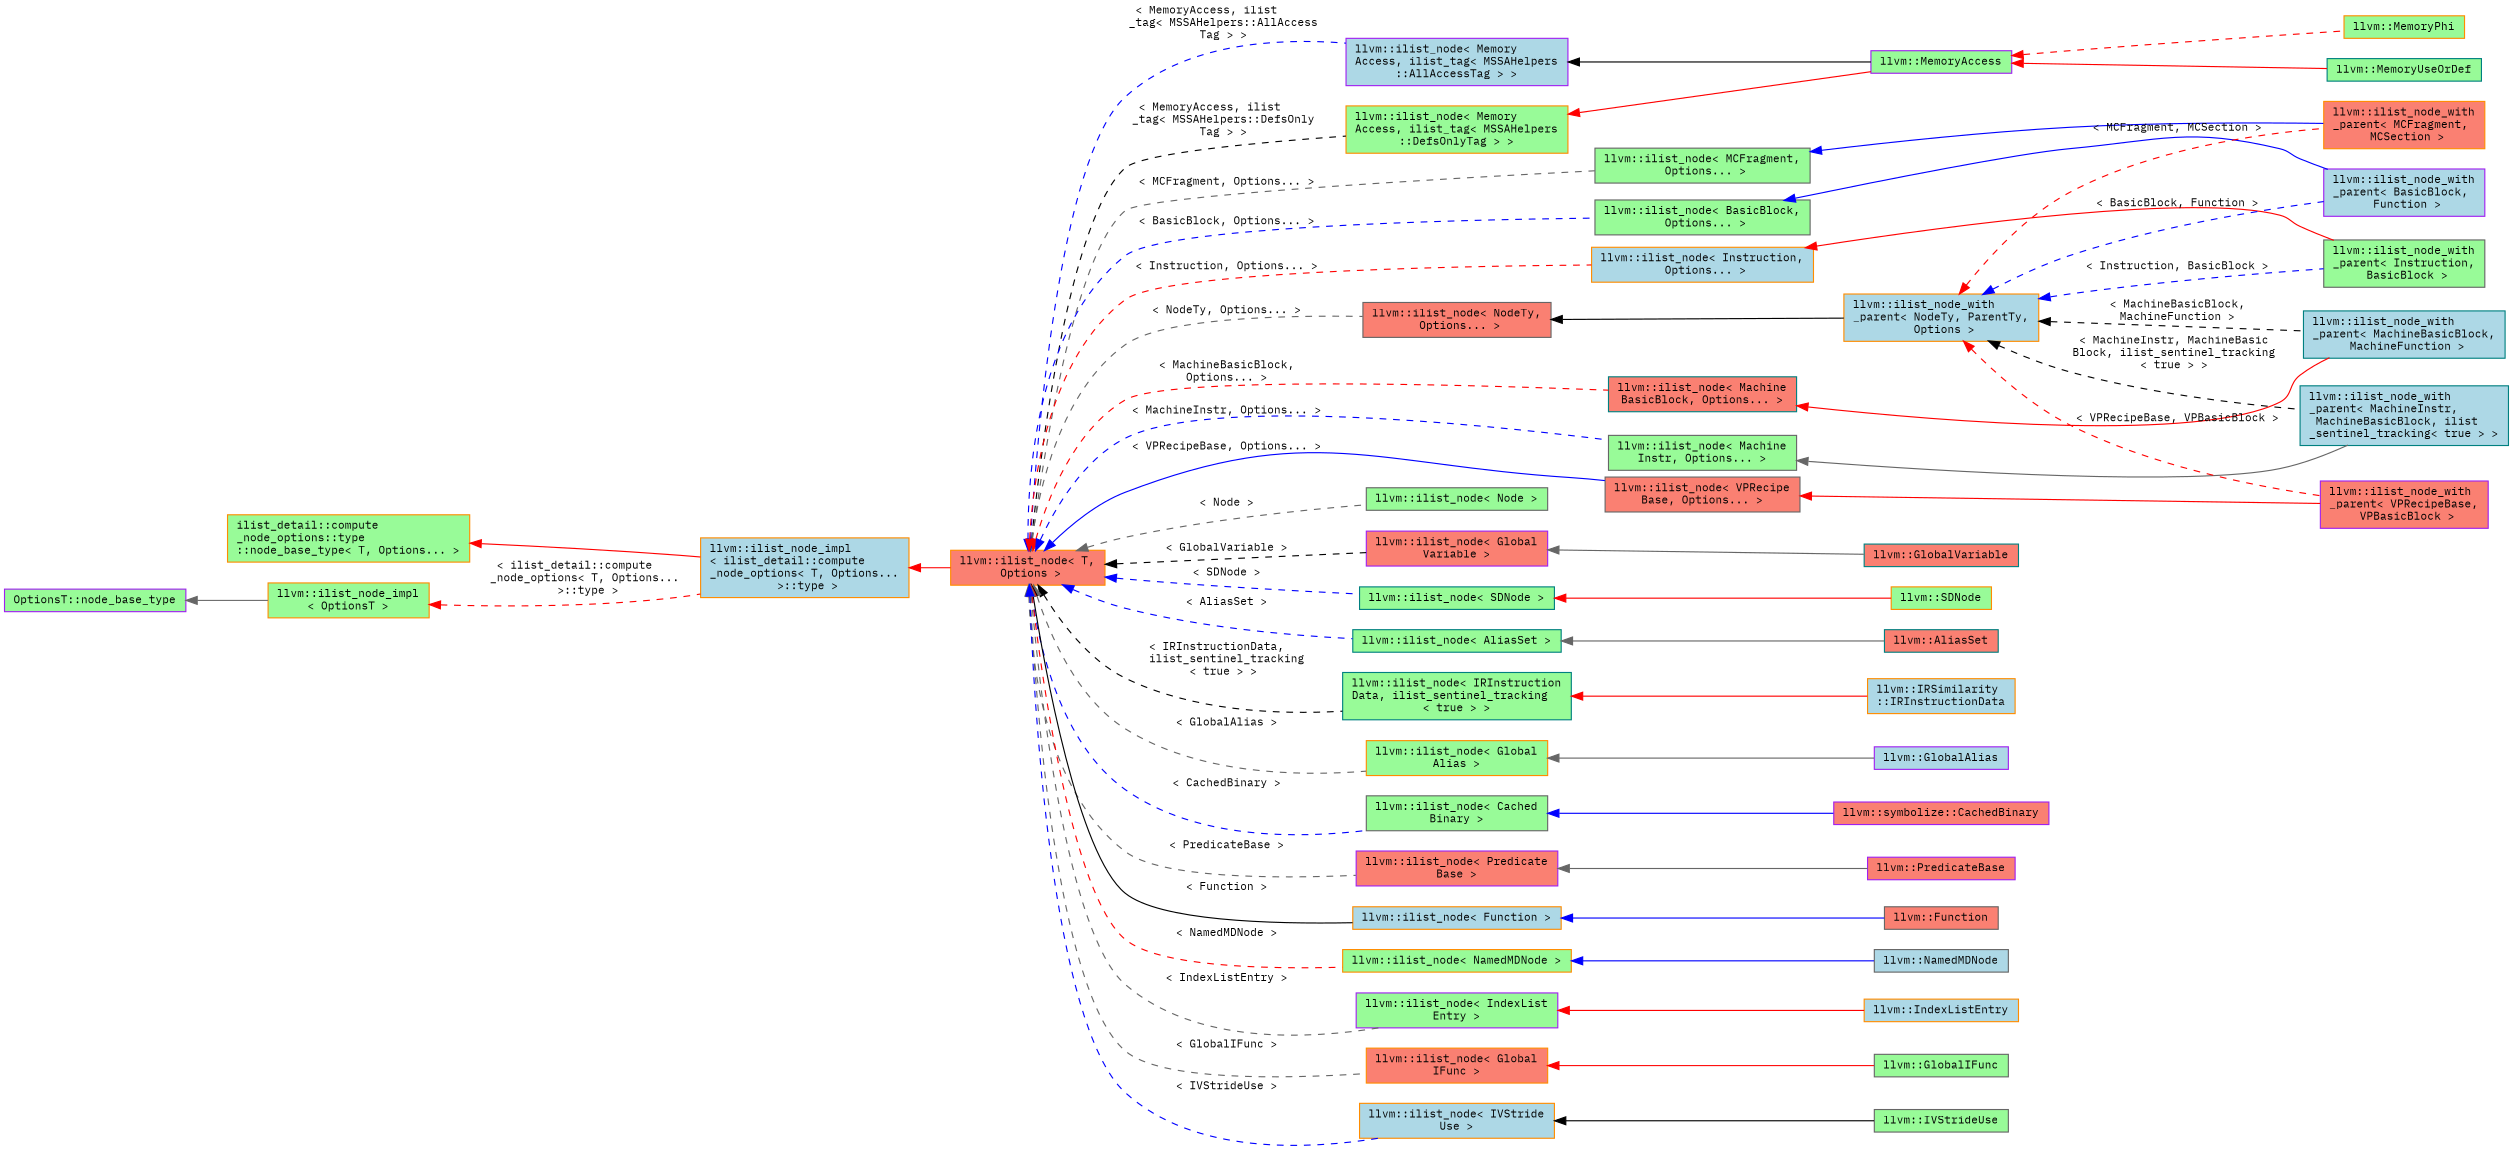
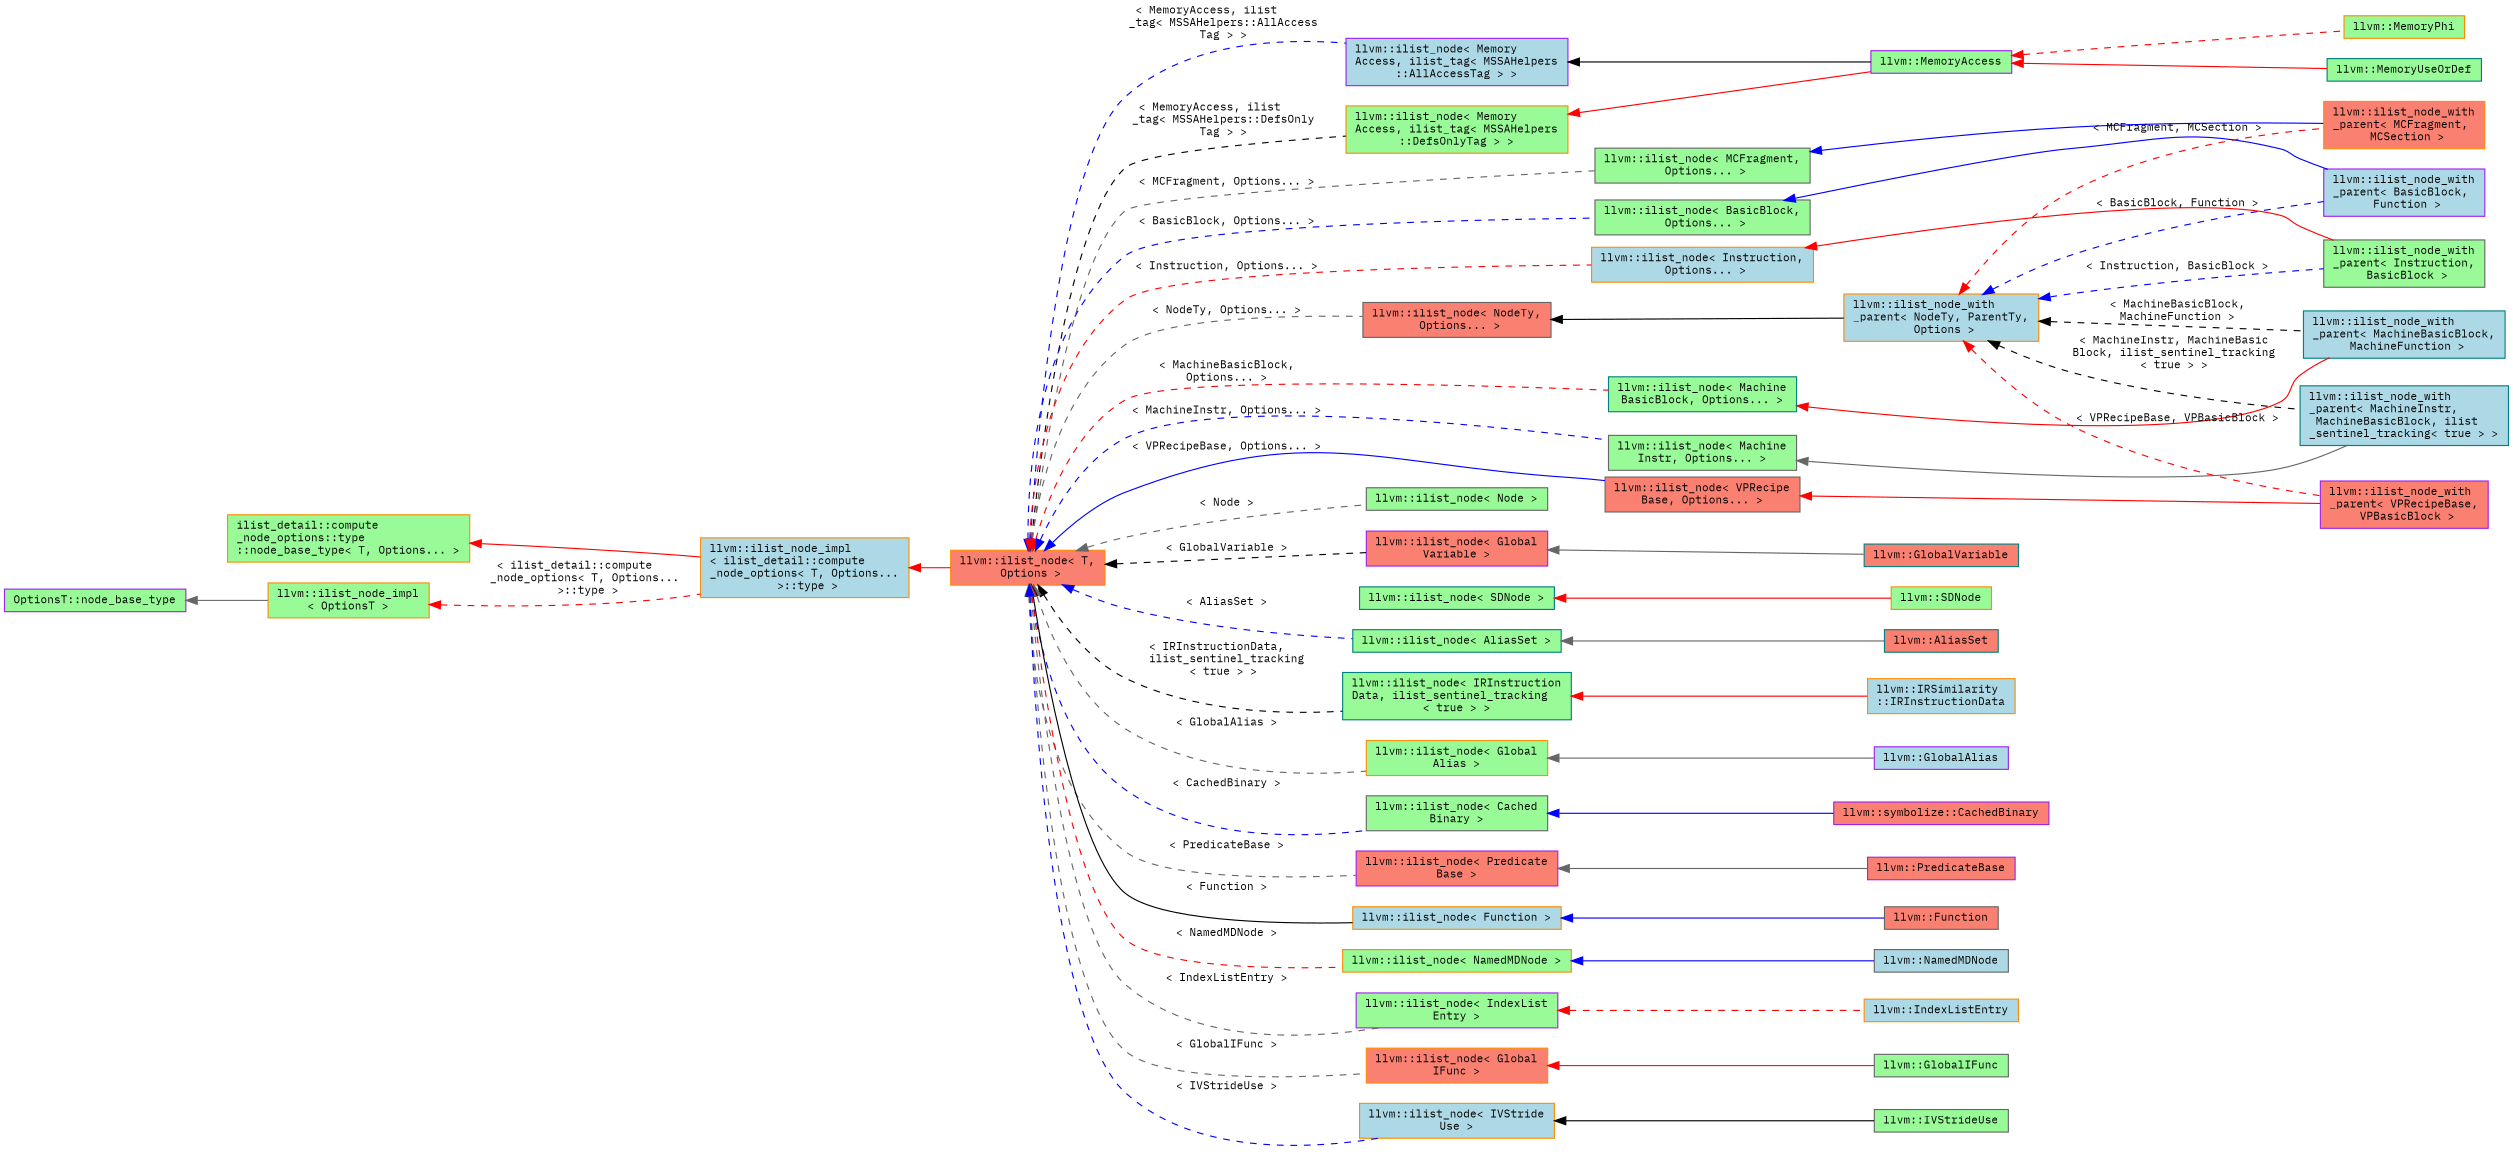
node "llvm::ilist_node< Machine BasicBlock, Options... >": fillcolor salmon -> palegreen
edge "llvm::ilist_node< SDNode >" -> "llvm::ilist_node< T, Options >": removed, label "< SDNode >"
edge "llvm::IndexListEntry" -> "llvm::ilist_node< IndexList Entry >": style solid -> dashed
